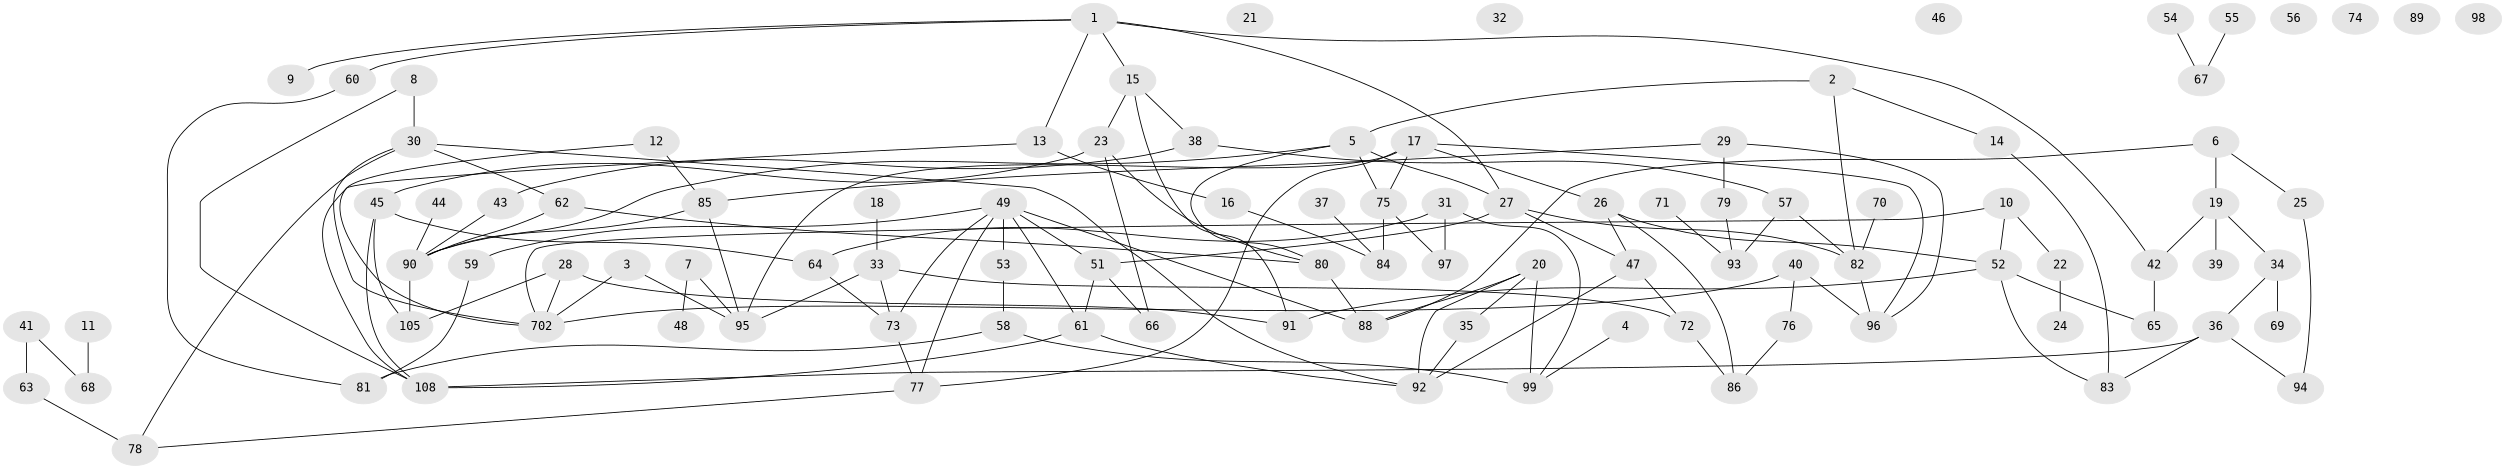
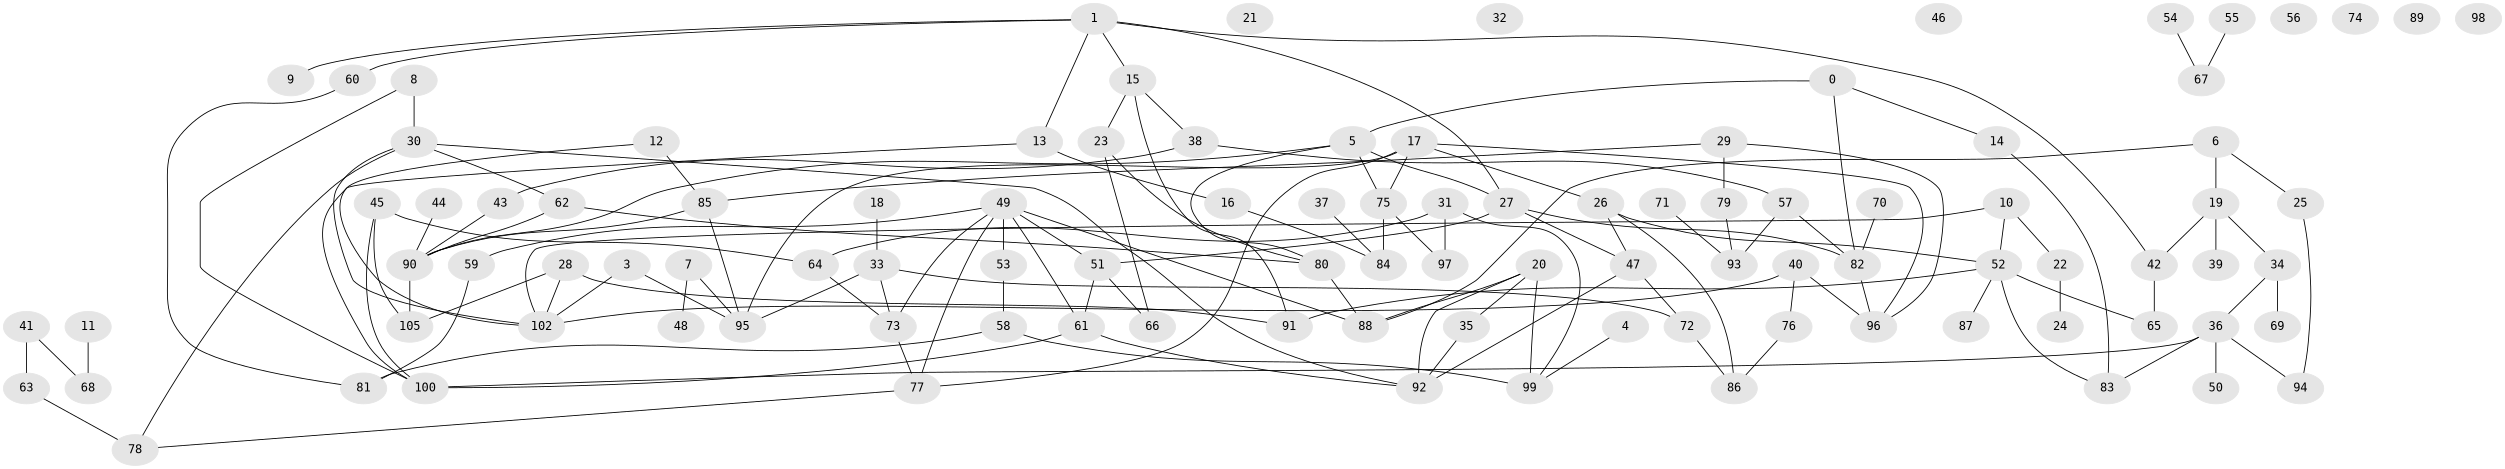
node "2": label "2" -> "0"
edge "23" -- "45": removed
node "702": label "702" -> "102"
node "87": added
node "108": label "108" -> "100"
node "50": added
